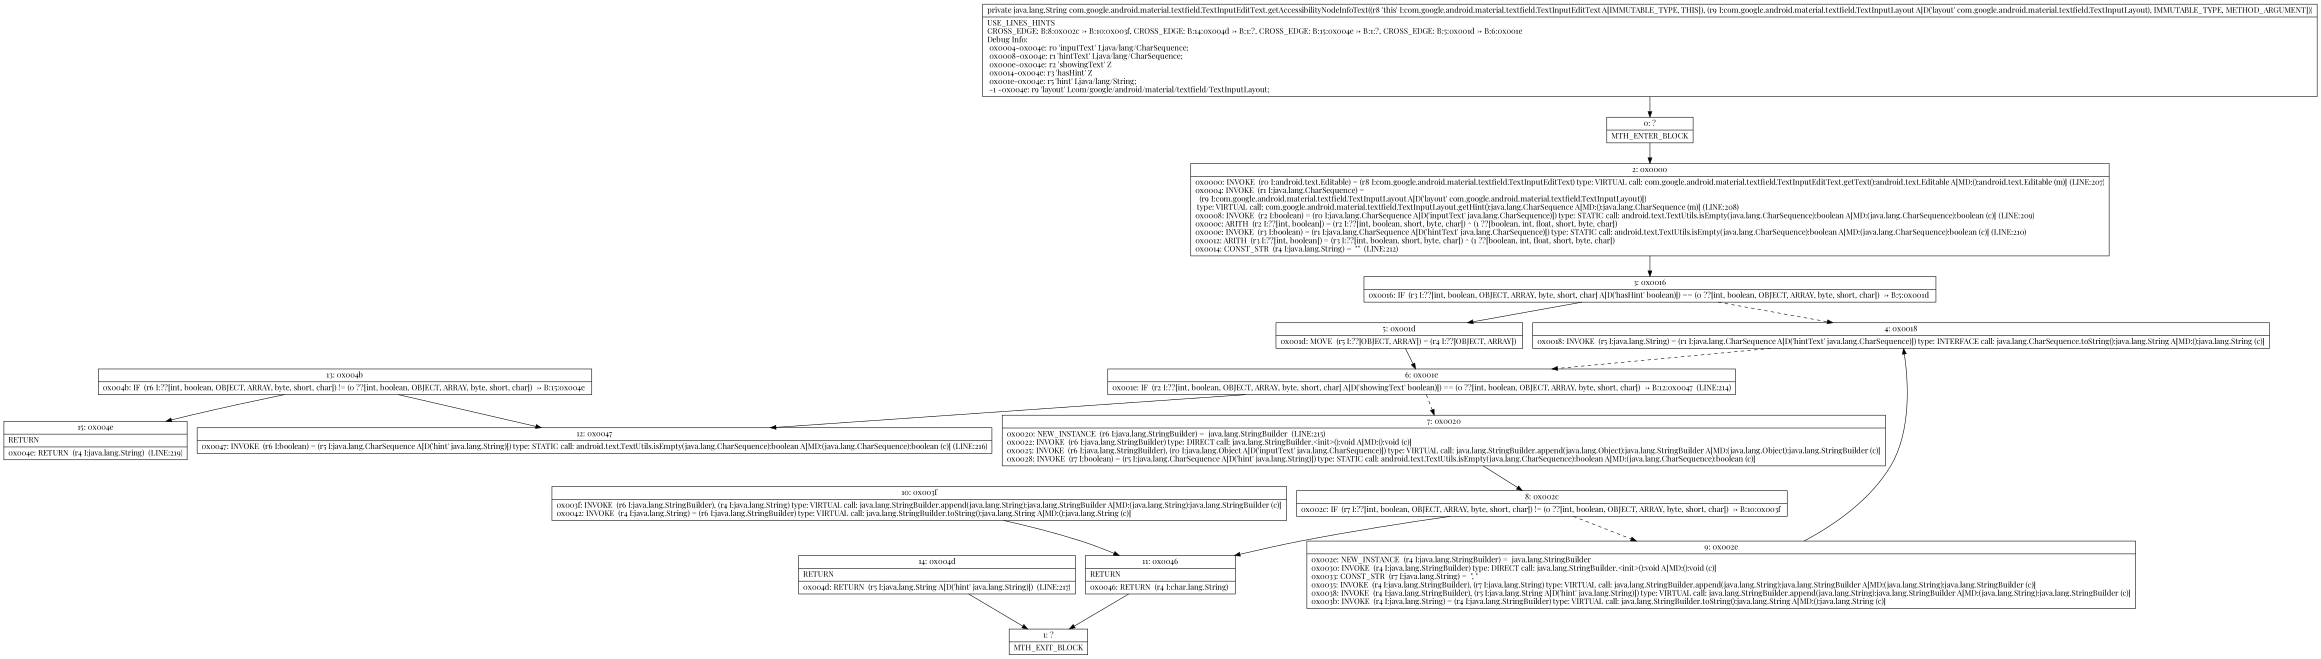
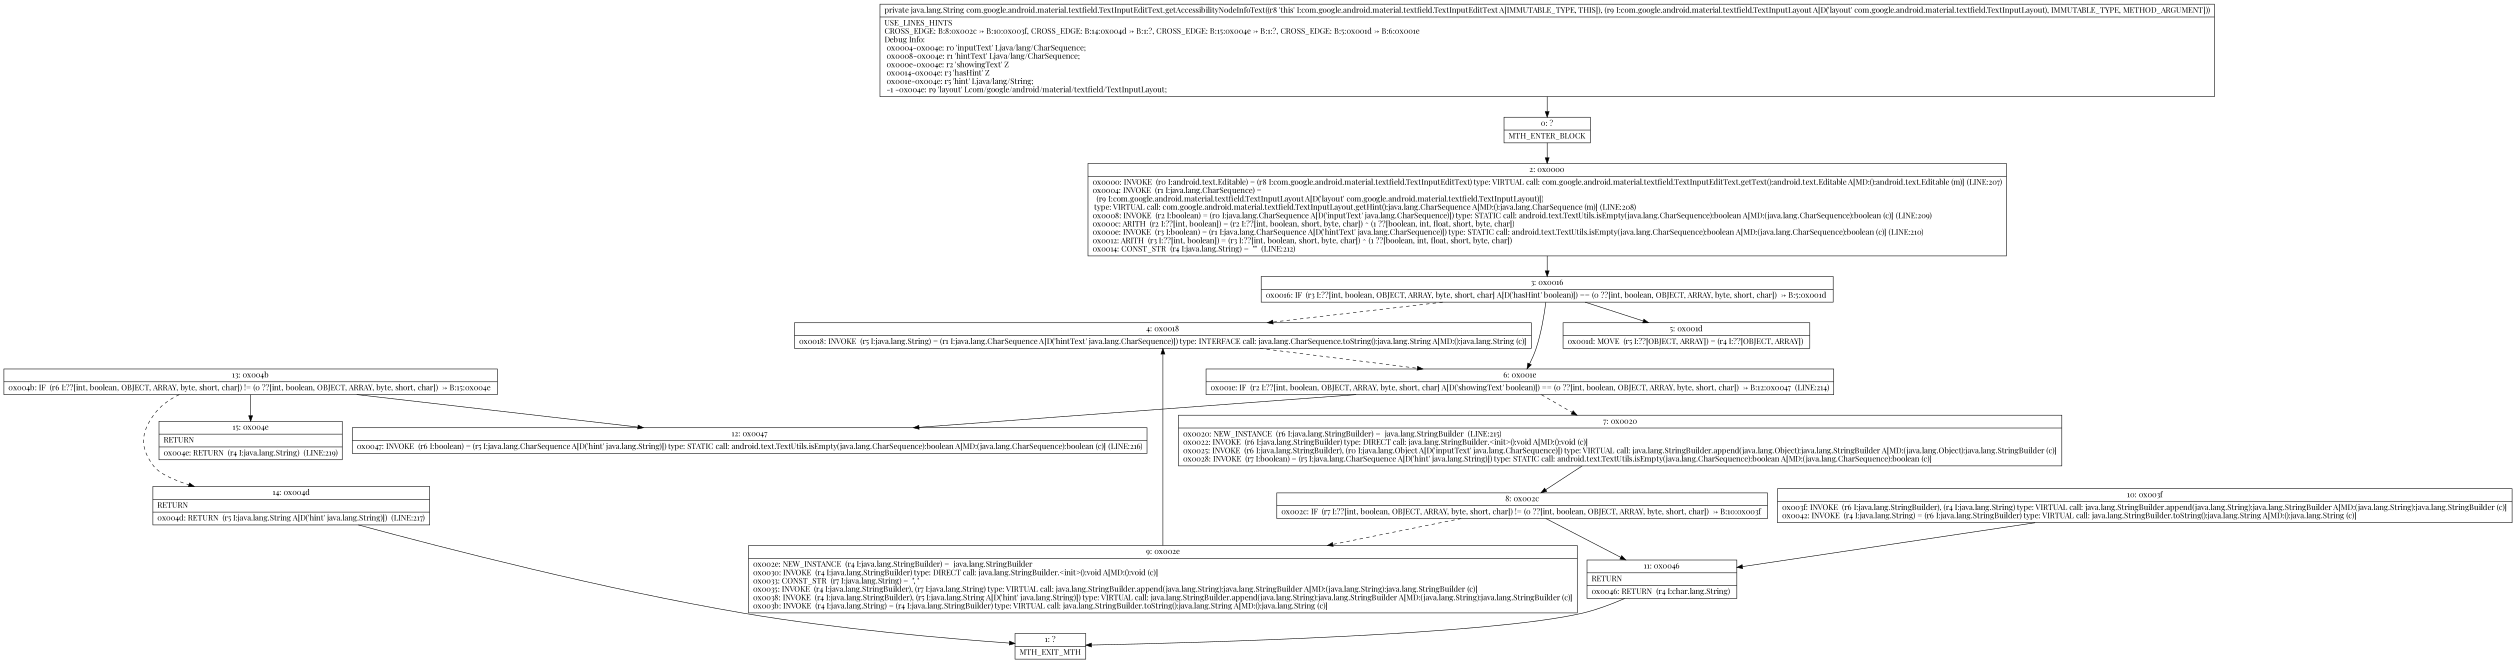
edge "5: 0x001d" -> "6: 0x001e": now "3: 0x0016" -> "6: 0x001e"
edge "13: 0x004b" -> "14: 0x004d": added
node "1: ?": text "MTH_EXIT_BLOCK" -> "MTH_EXIT_MTH"
